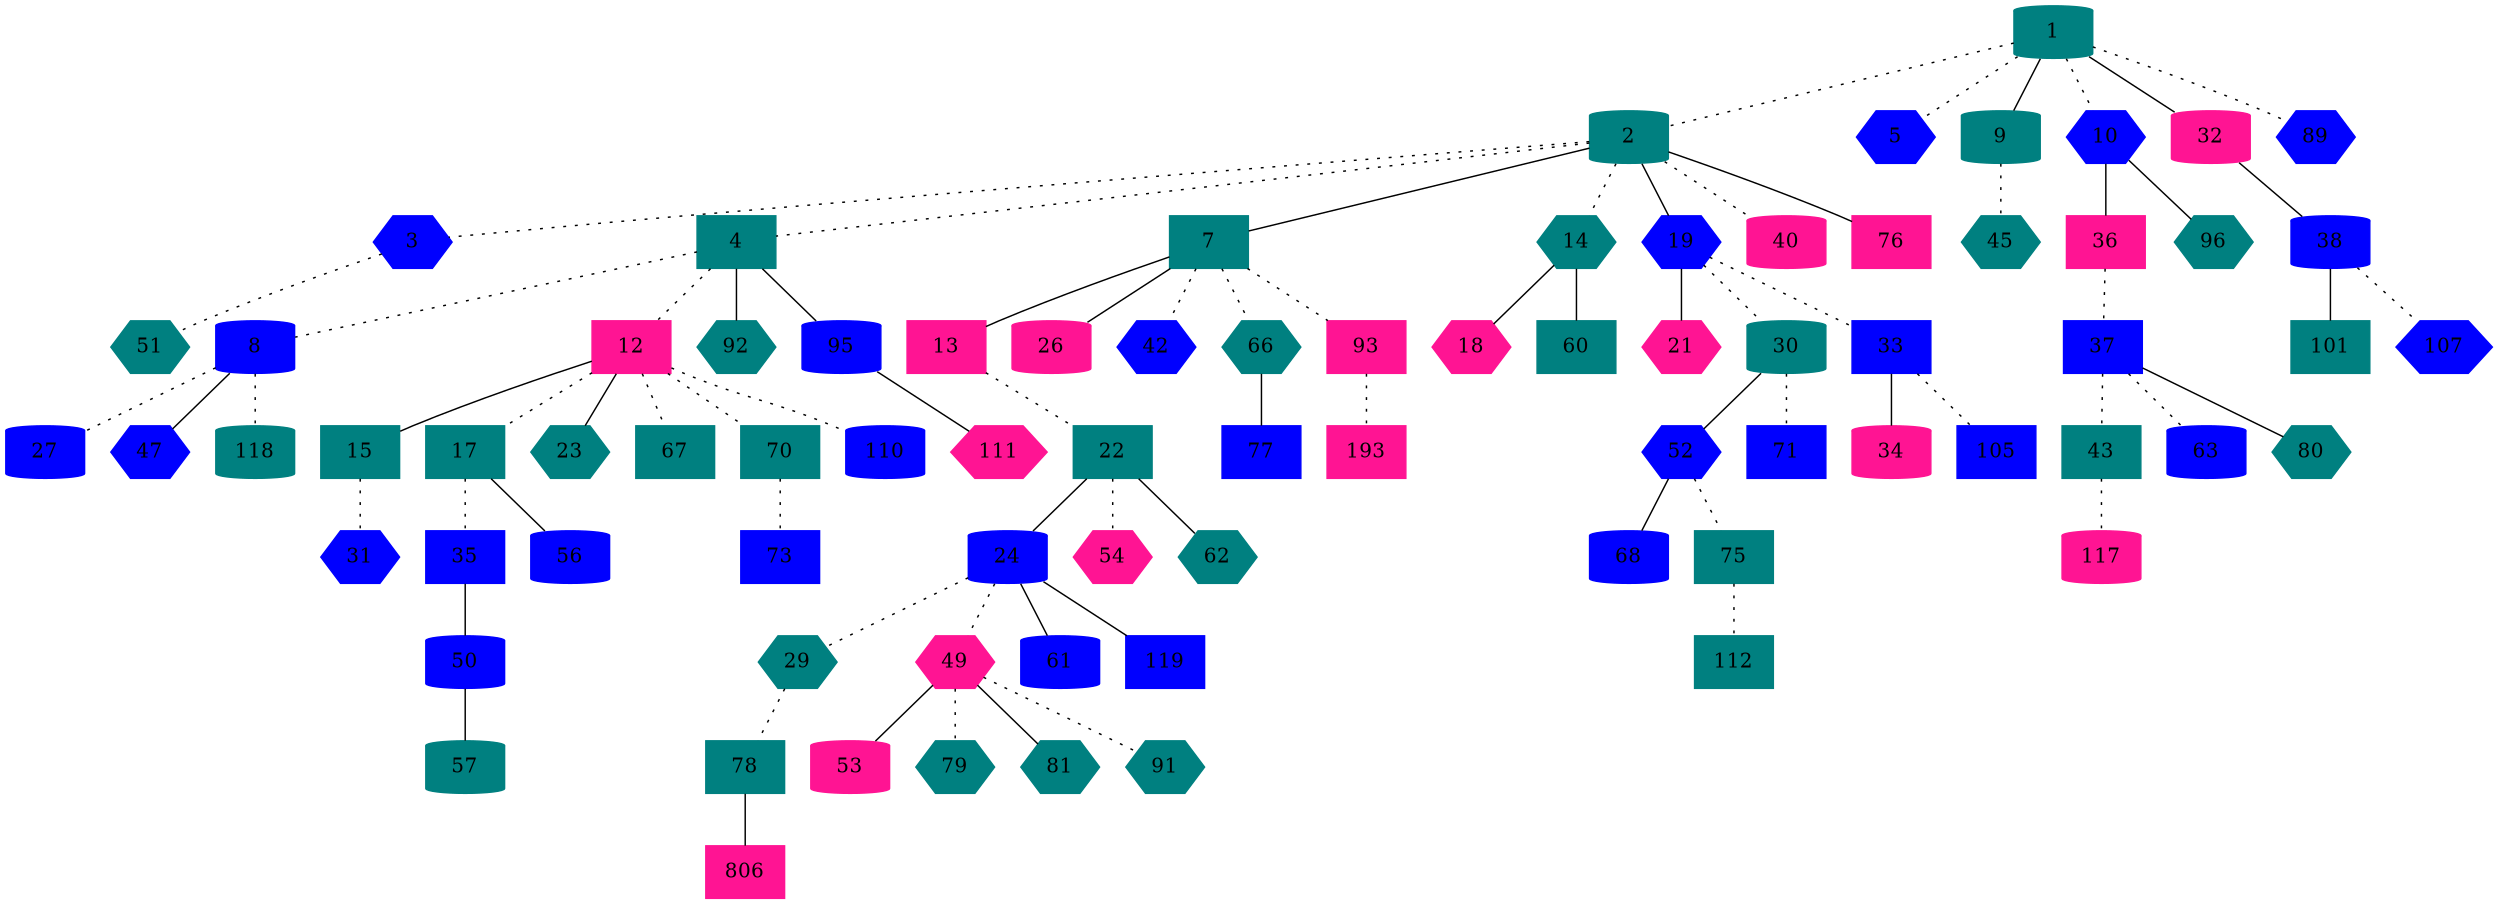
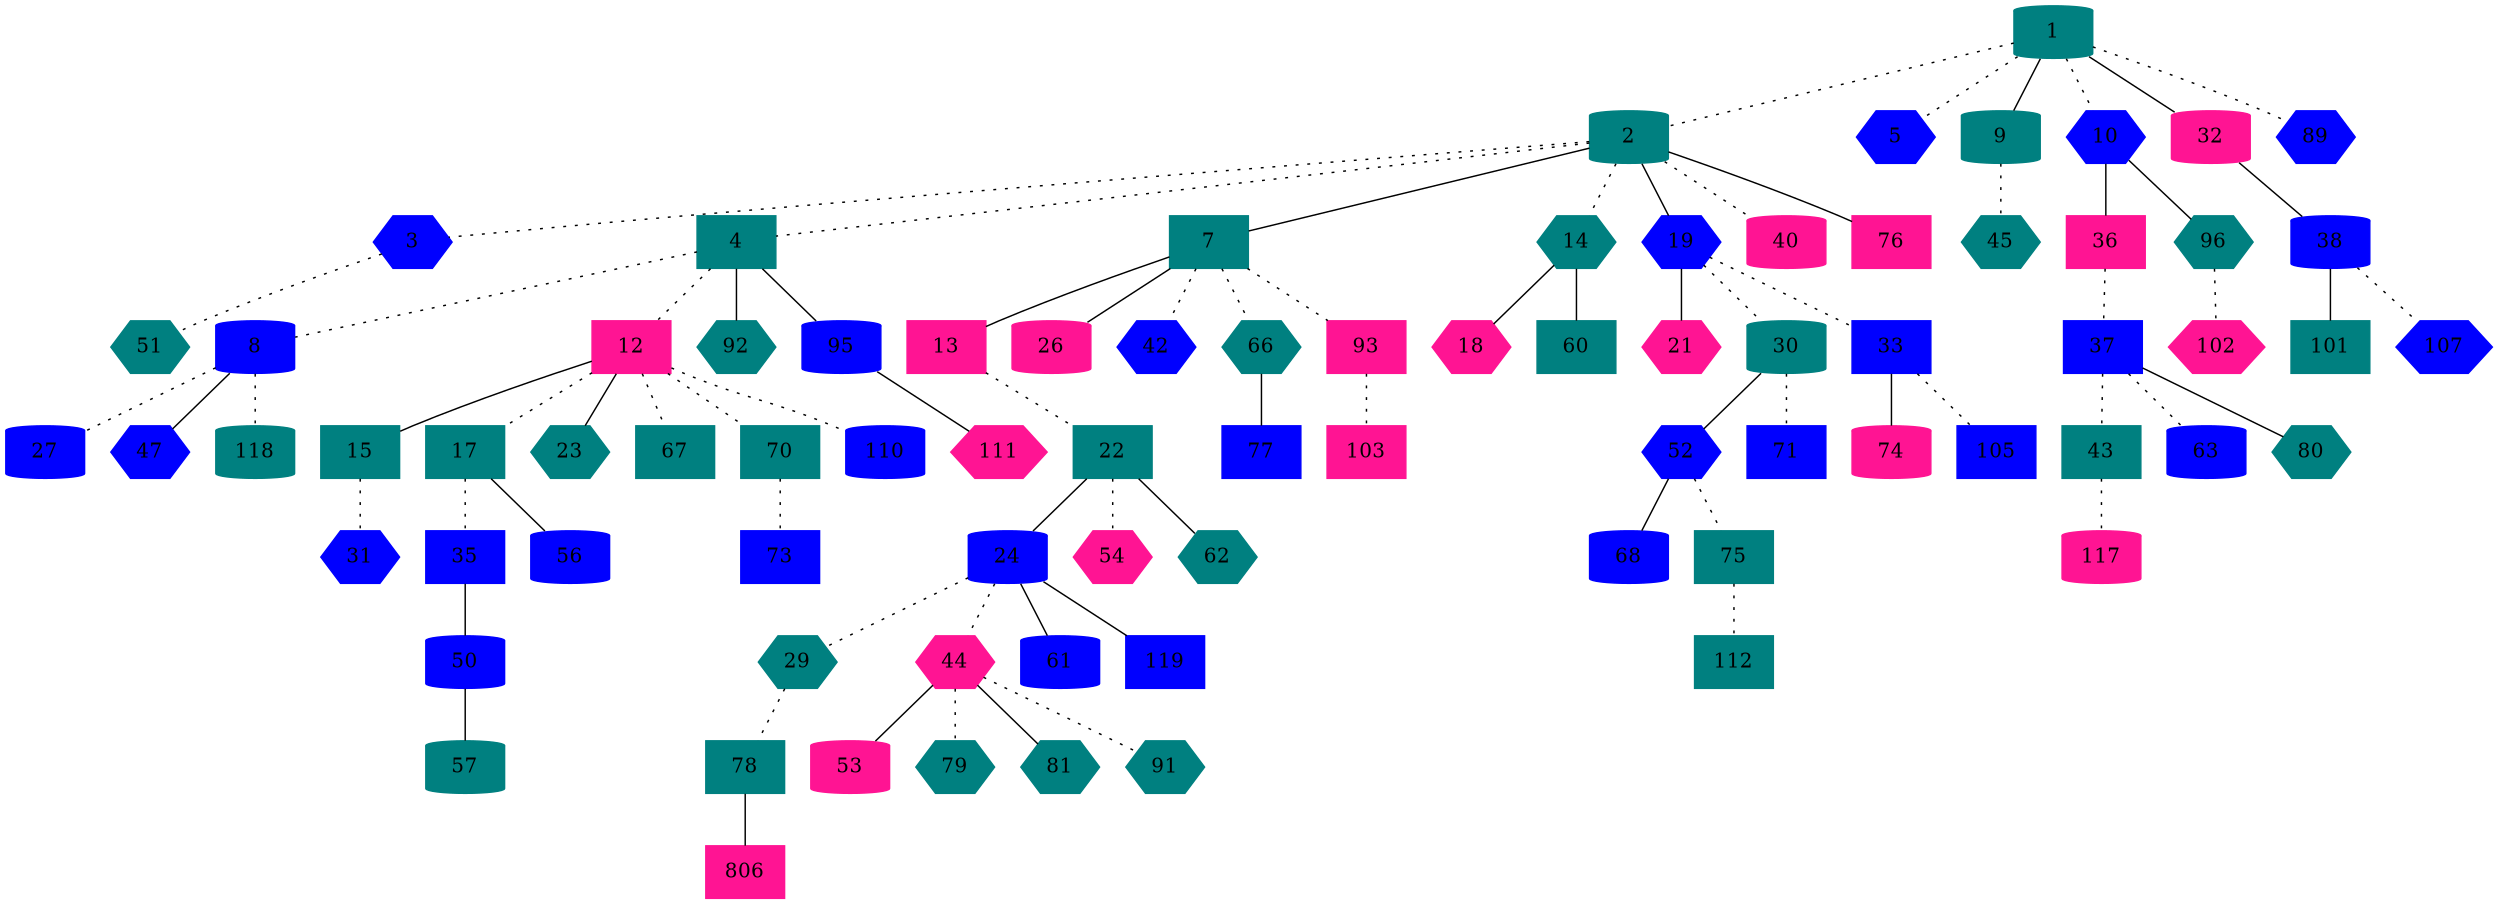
node "102": added
node "193": label "193" -> "103"
node "34": label "34" -> "74"
node "49": label "49" -> "44"
